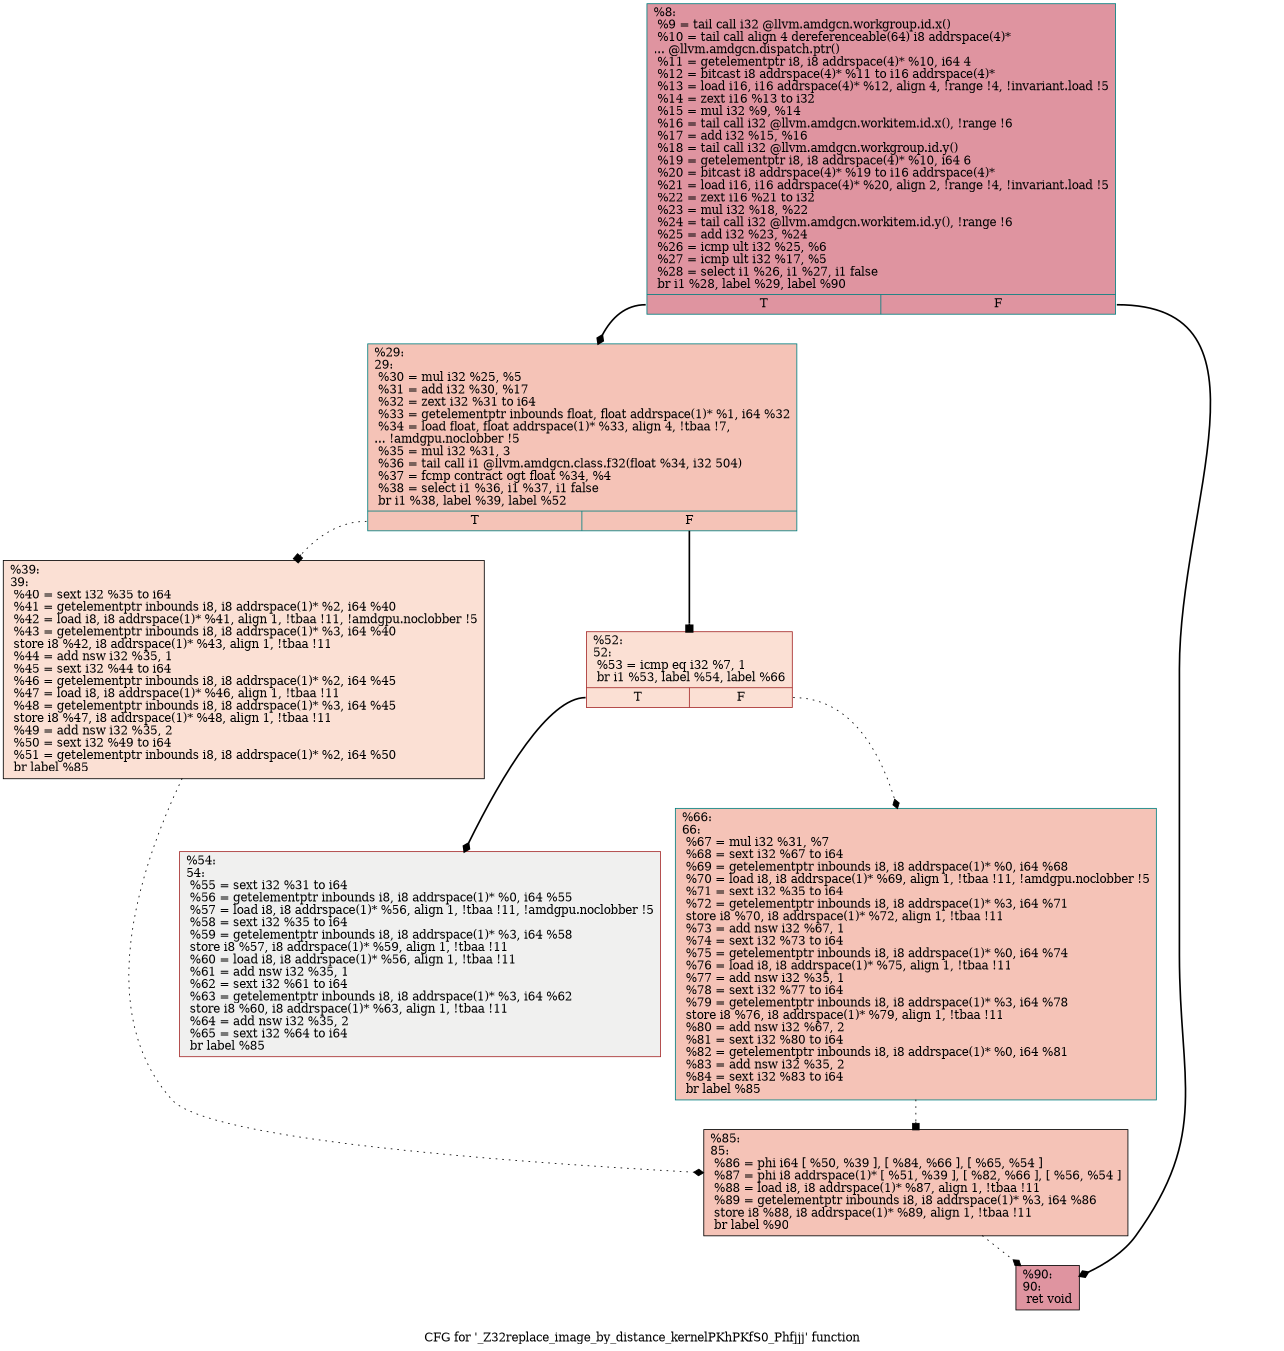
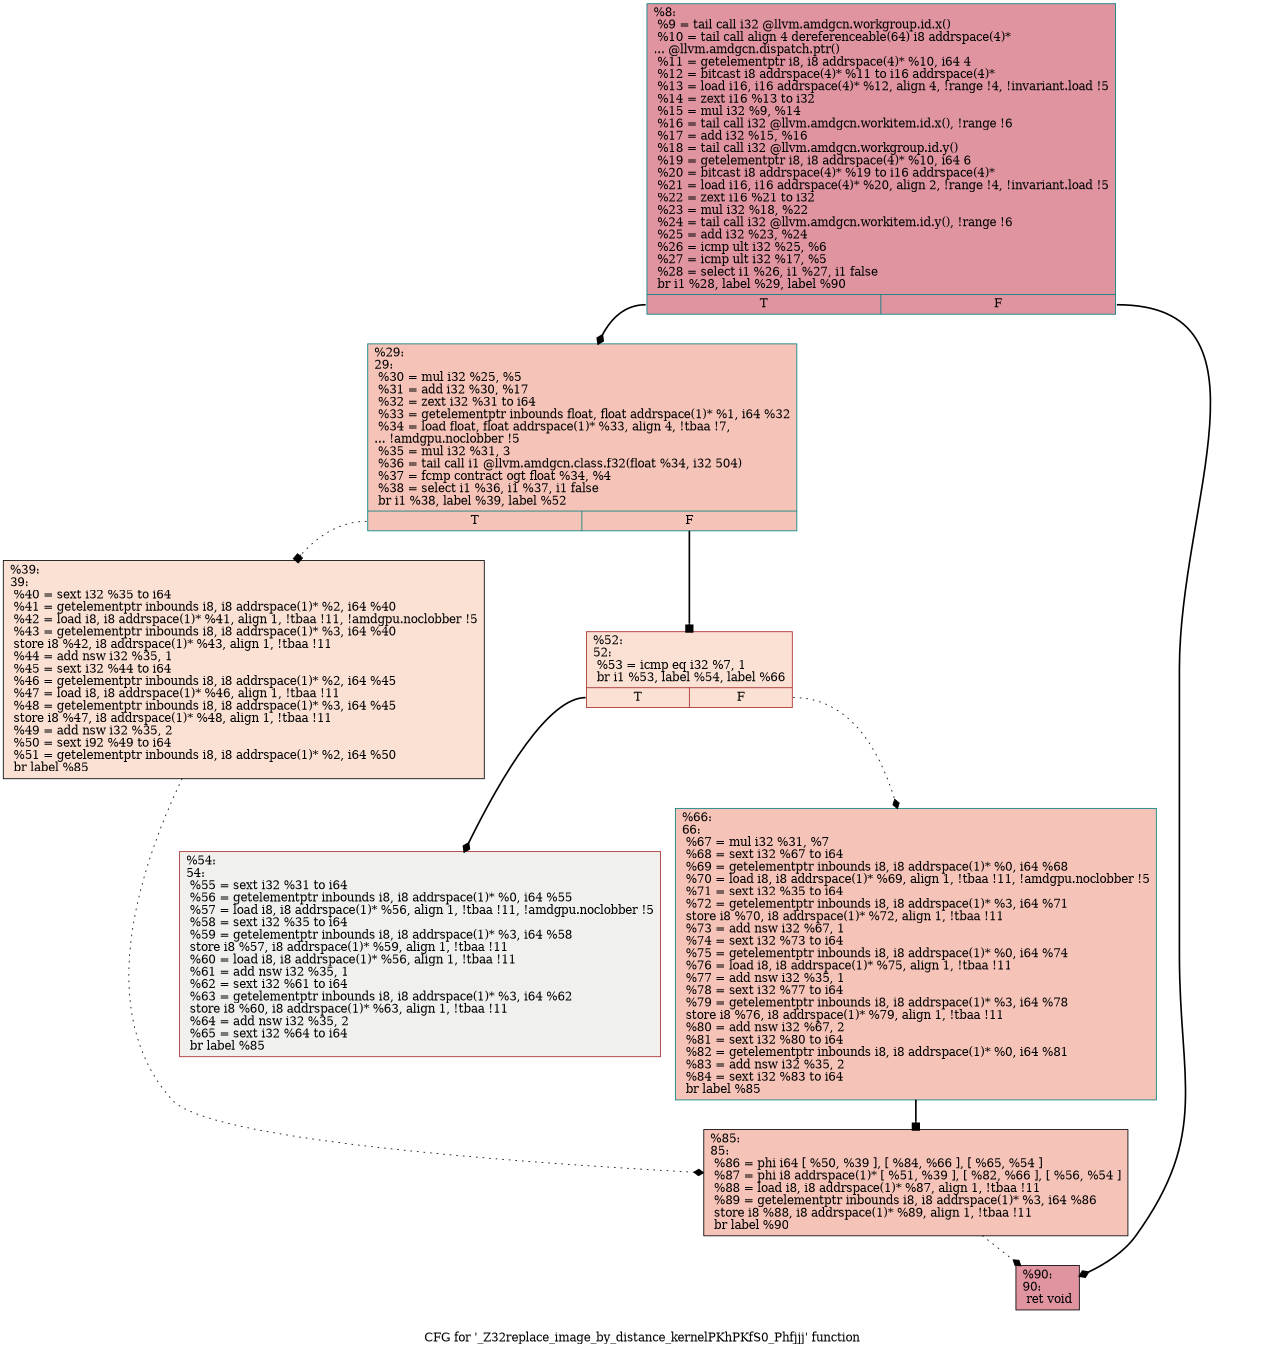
node "%39:": text "%50 = sext i32 %49 to i64" -> "%50 = sext i92 %49 to i64"
edge "%66:" -> "%85:": style dotted -> bold
